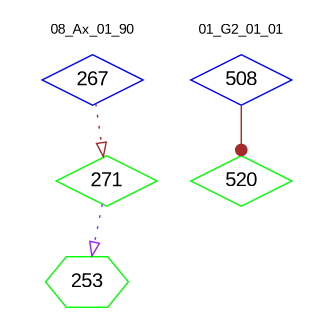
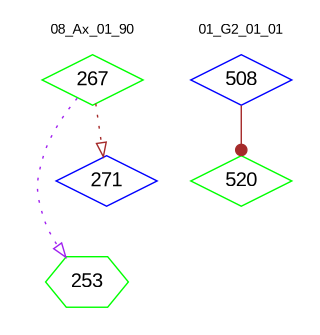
node "267": color blue -> green
node "271": color green -> blue
edge "271" -> "253": now "267" -> "253"
